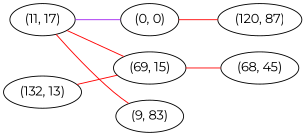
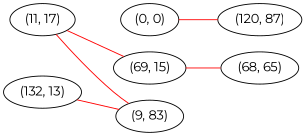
edge "(11, 17)" -- "(0, 0)": removed
node "(68, 45)": label "(68, 45)" -> "(68, 65)"
edge "(69, 15)" -- "(132, 13)": now "(9, 83)" -- "(132, 13)"
